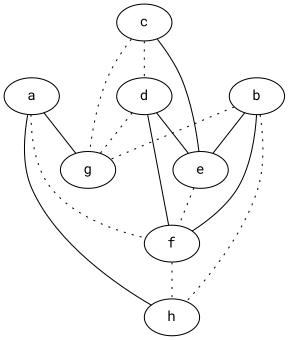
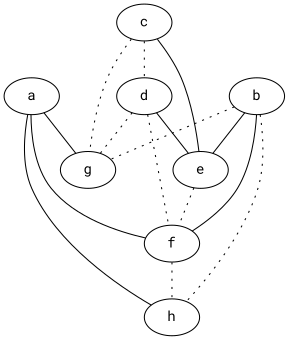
edge "d" -- "f": style solid -> dotted
edge "a" -- "f": style dotted -> solid
